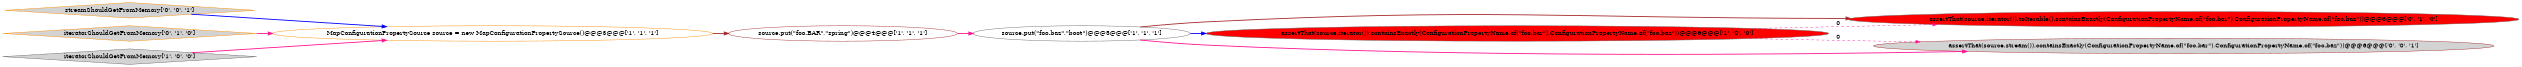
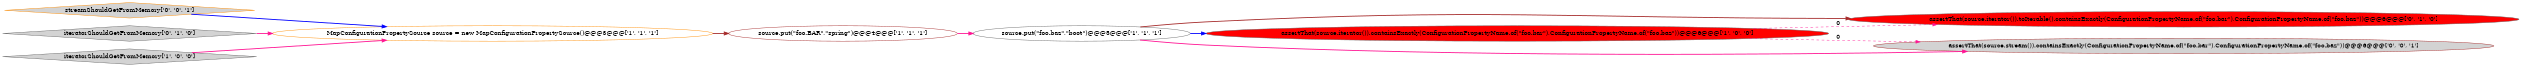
node "iteratorShouldGetFromMemory['0', '1', '0']": color darkorange -> gray40
